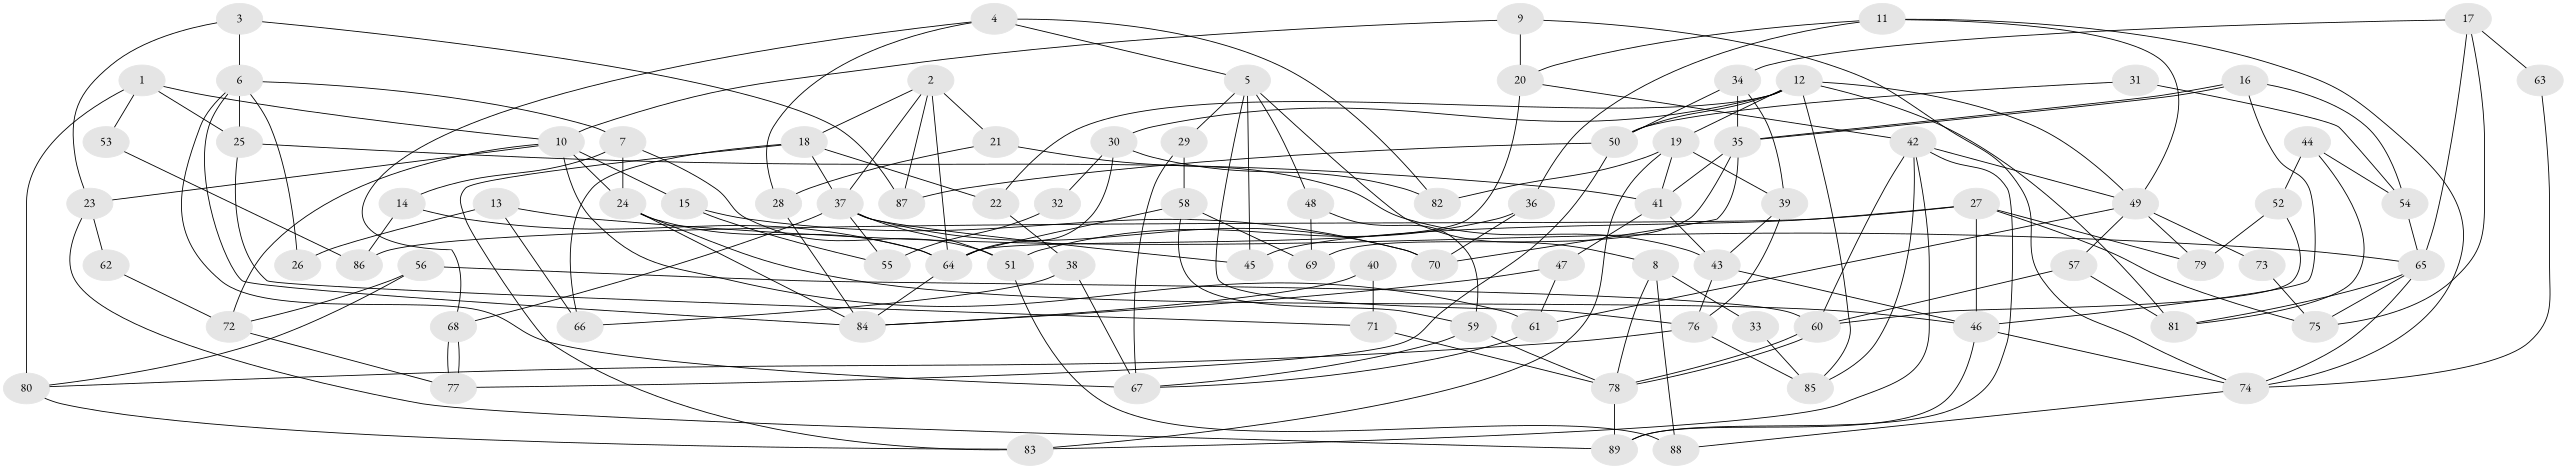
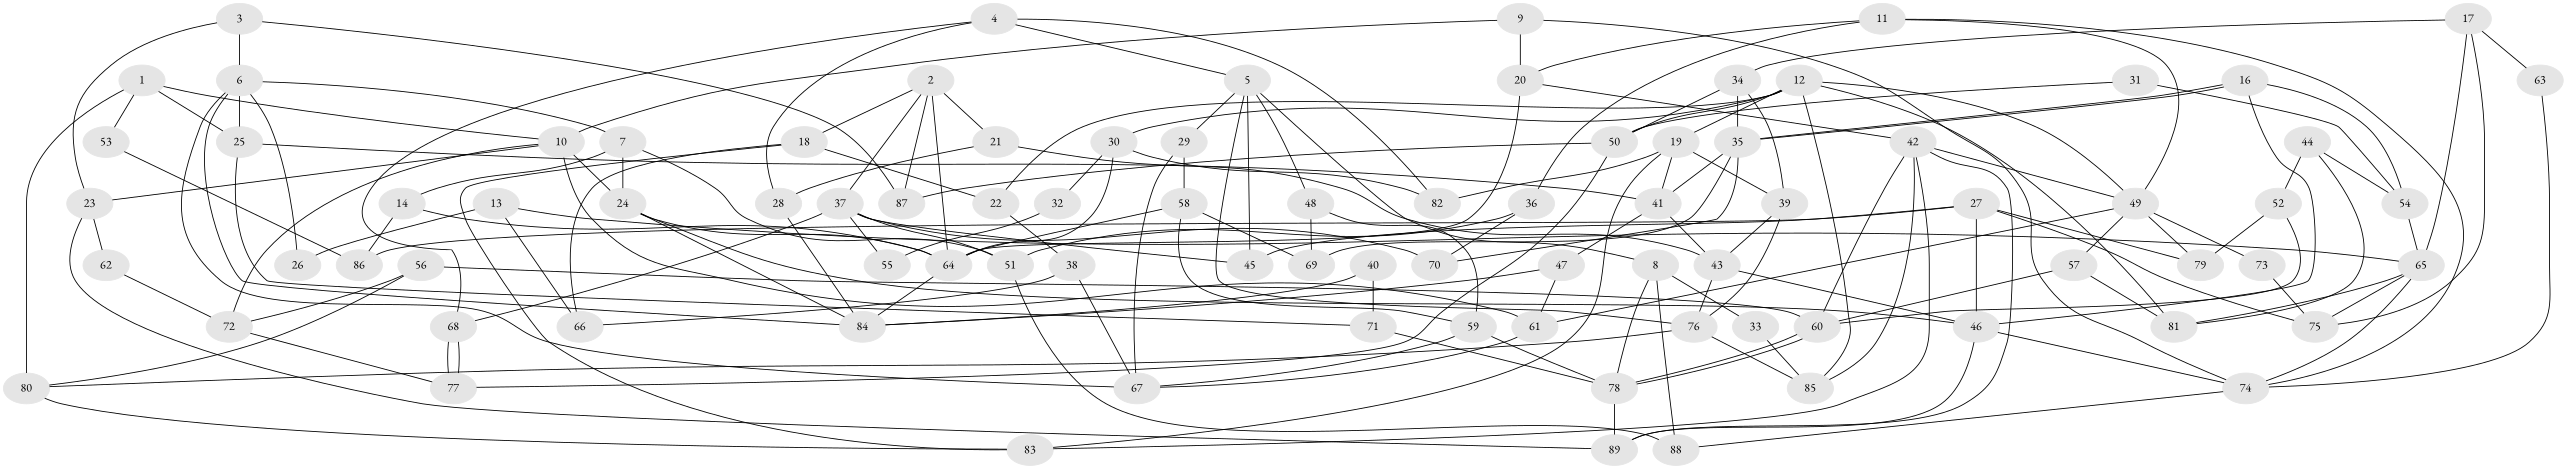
edge "18" -- "37": removed
node "15": removed
